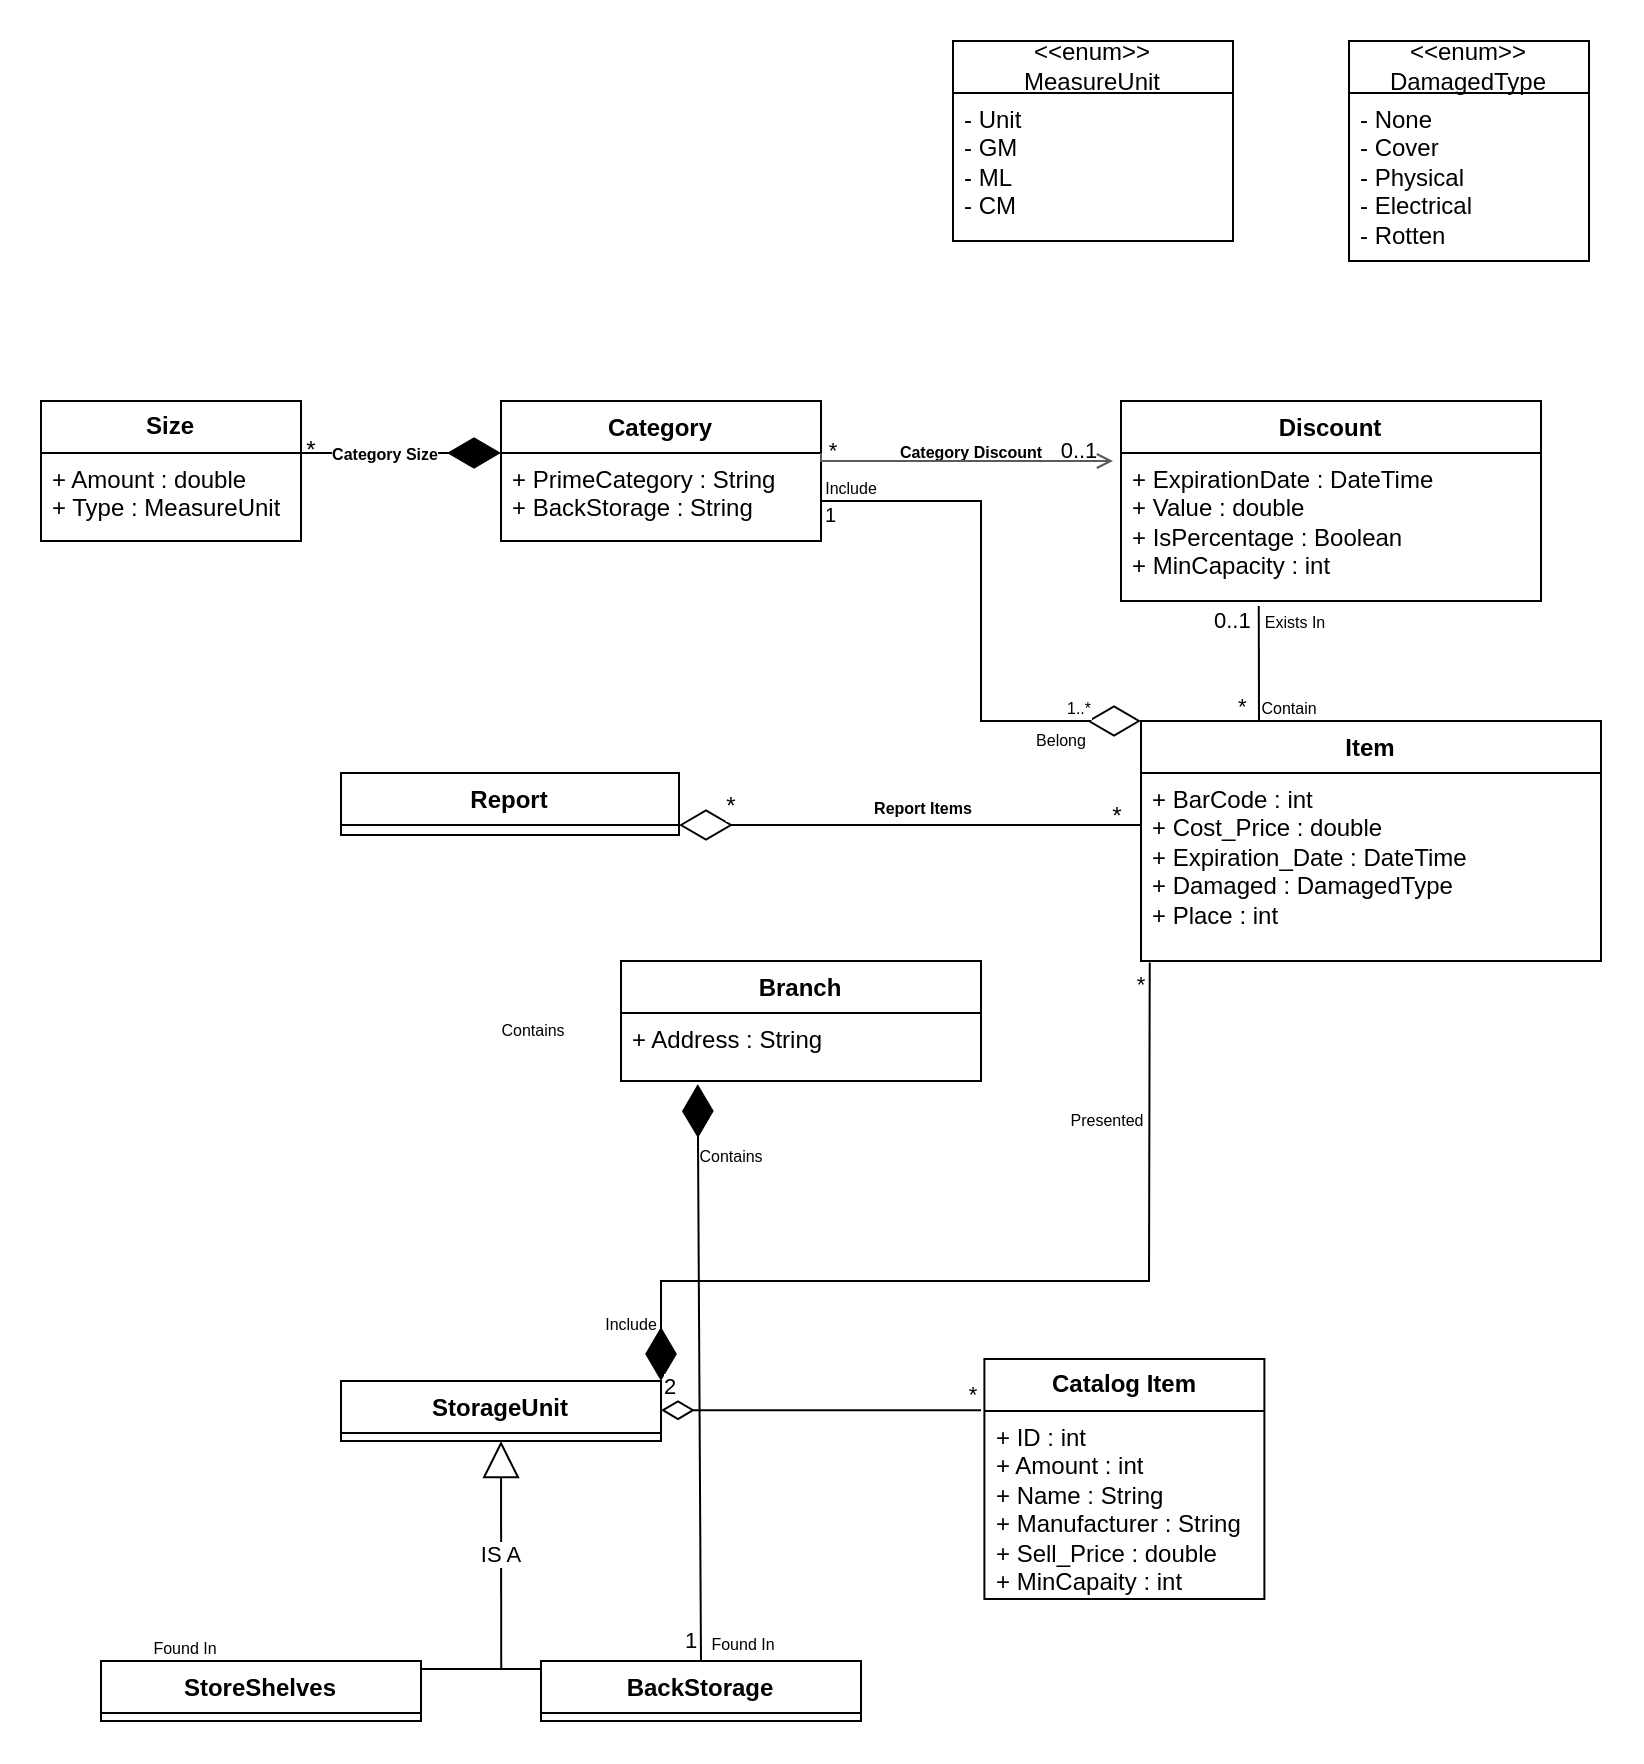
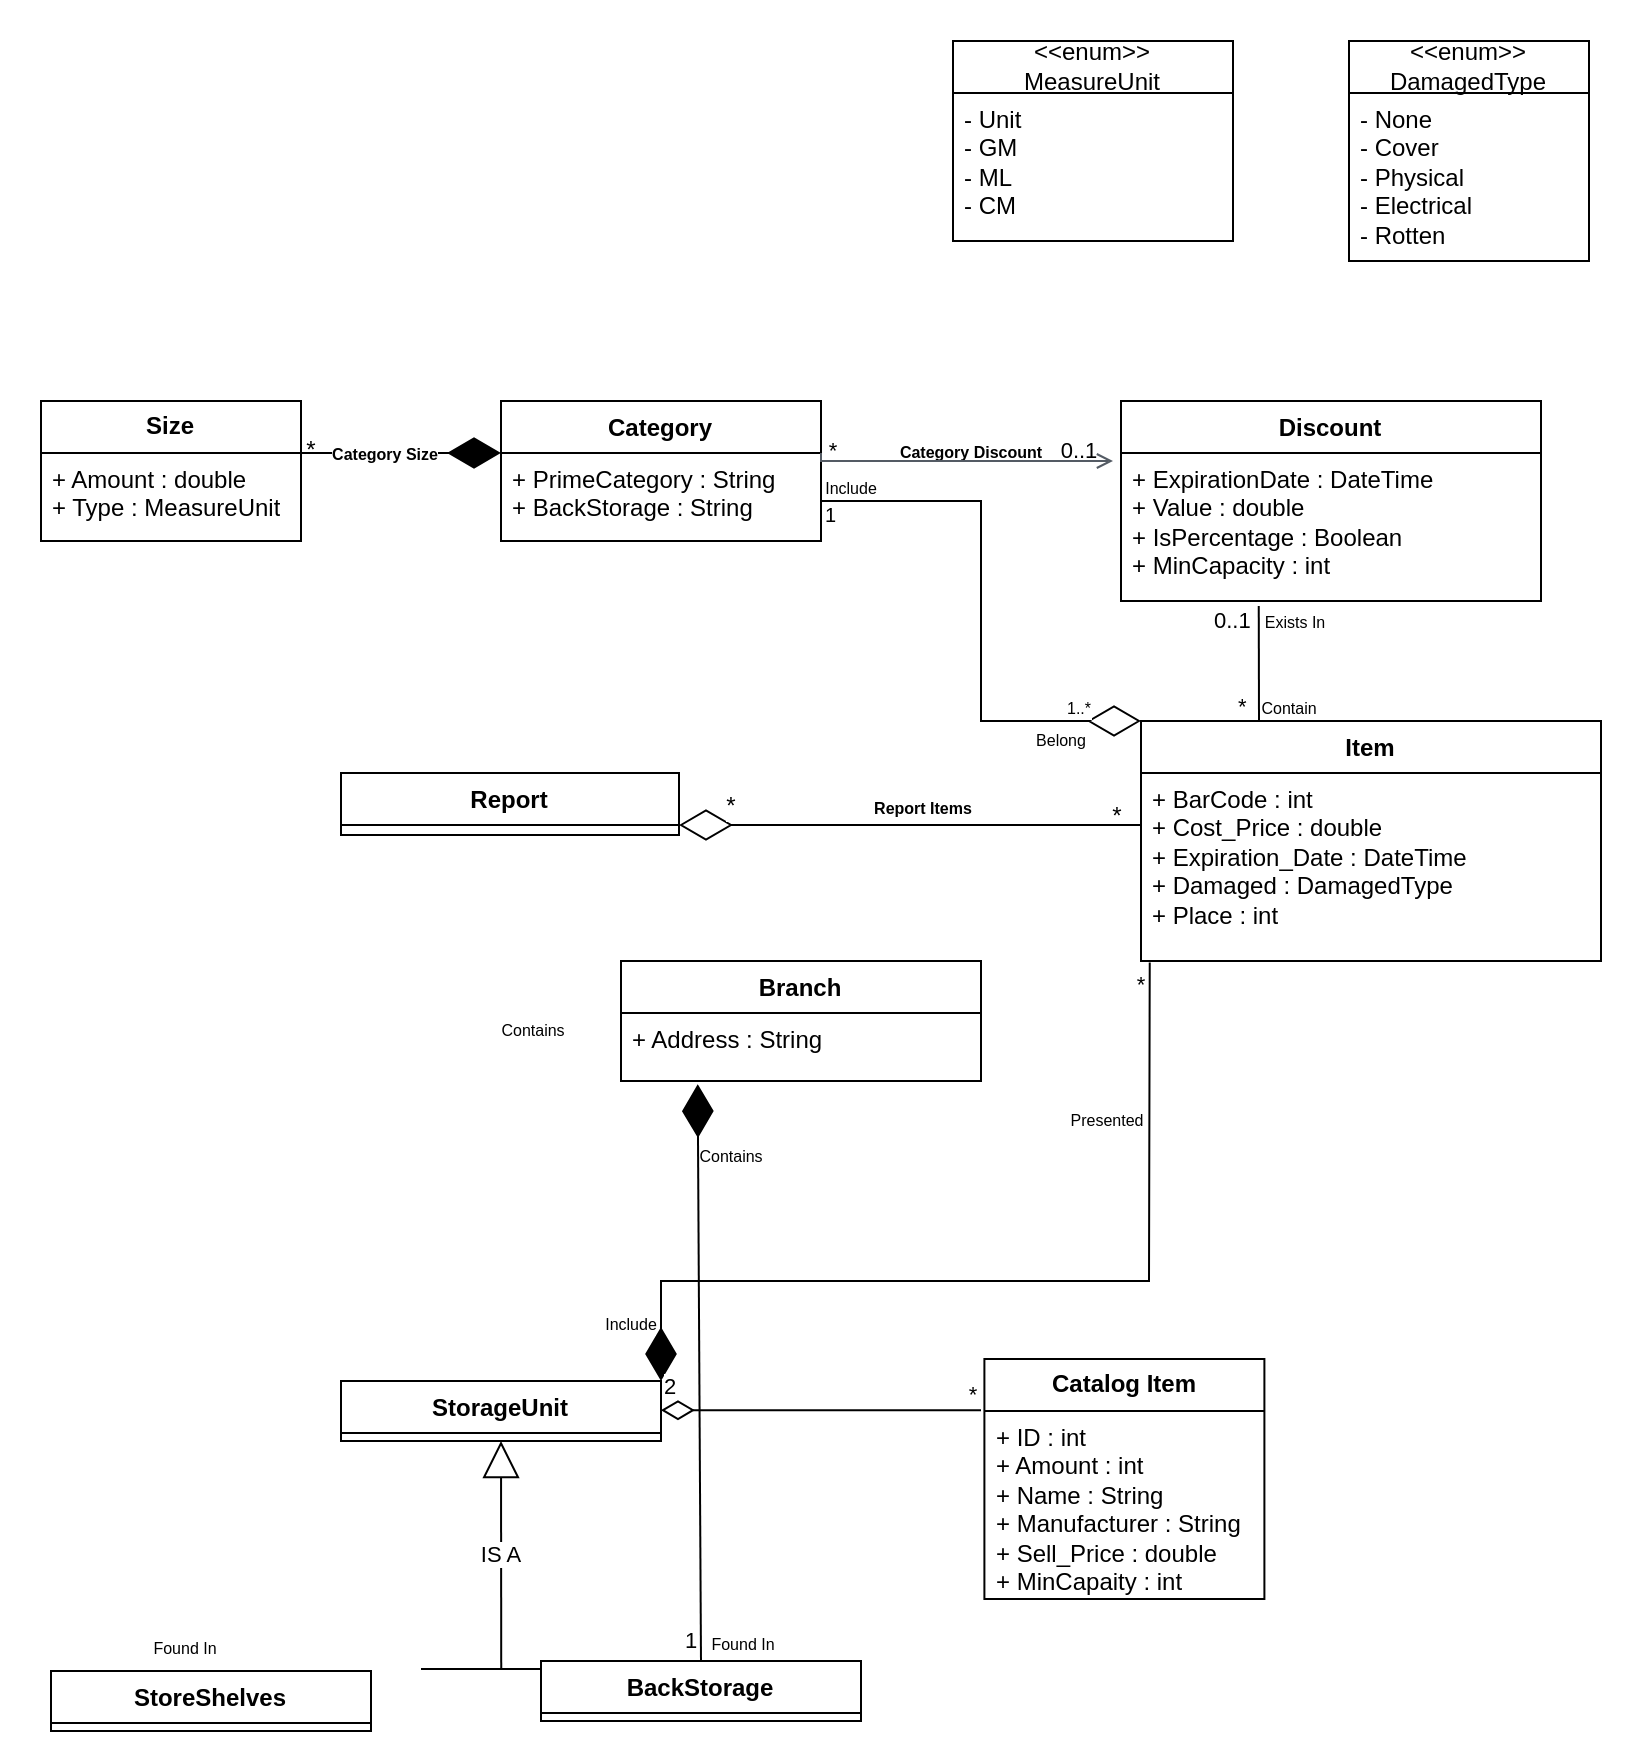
node "StoreShelves": moved (261, 1691) -> (211, 1701)
